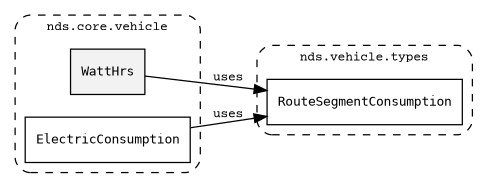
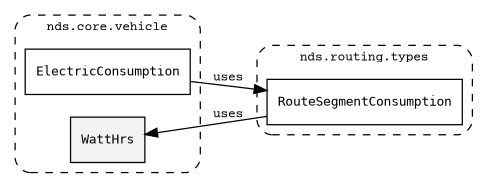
cluster "nds.vehicle.types": label "nds.vehicle.types" -> "nds.routing.types"
edge "WattHrs" -> "RouteSegmentConsumption": reversed
